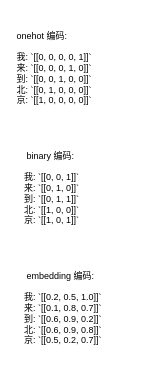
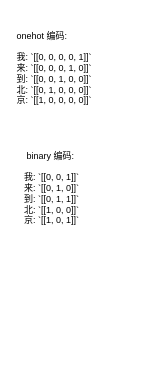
node "embedding 编码: 我: `[[0.2, 0.5, 1.0]]` 来: `[[0.1, 0.8, 0.7]]` 到: `[[0.6, 0.9, 0.2]]` 北: `[[0.6, 0.9, 0.8]]` 京: `[[0.5, 0.2, 0.7]]`": removed
